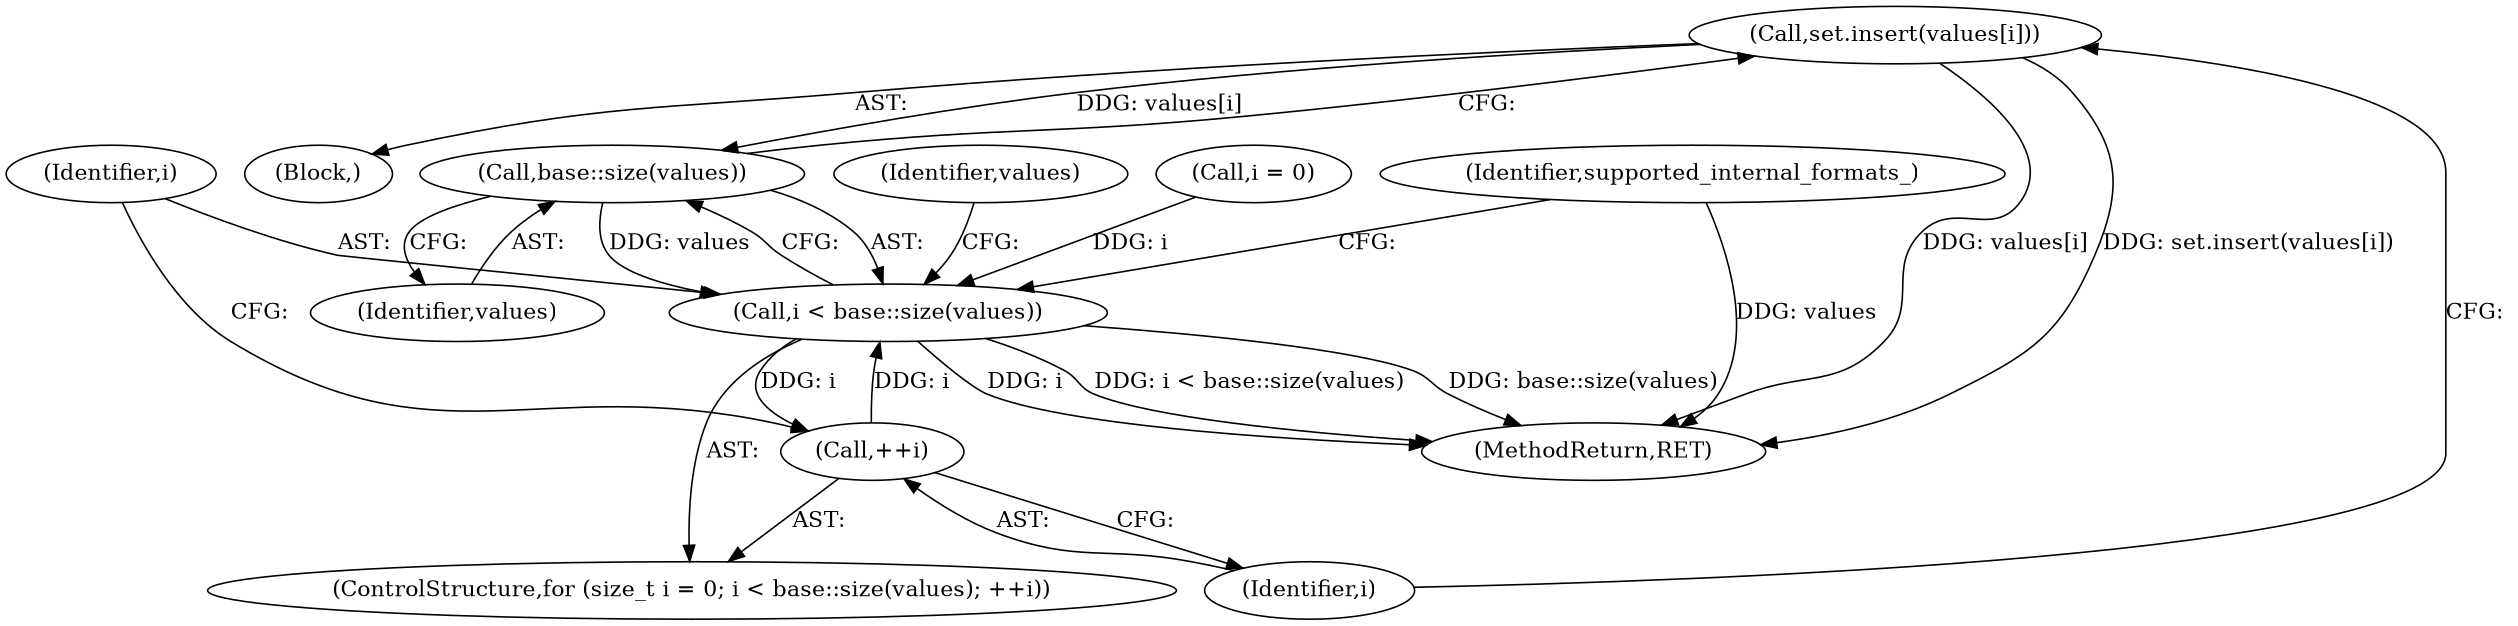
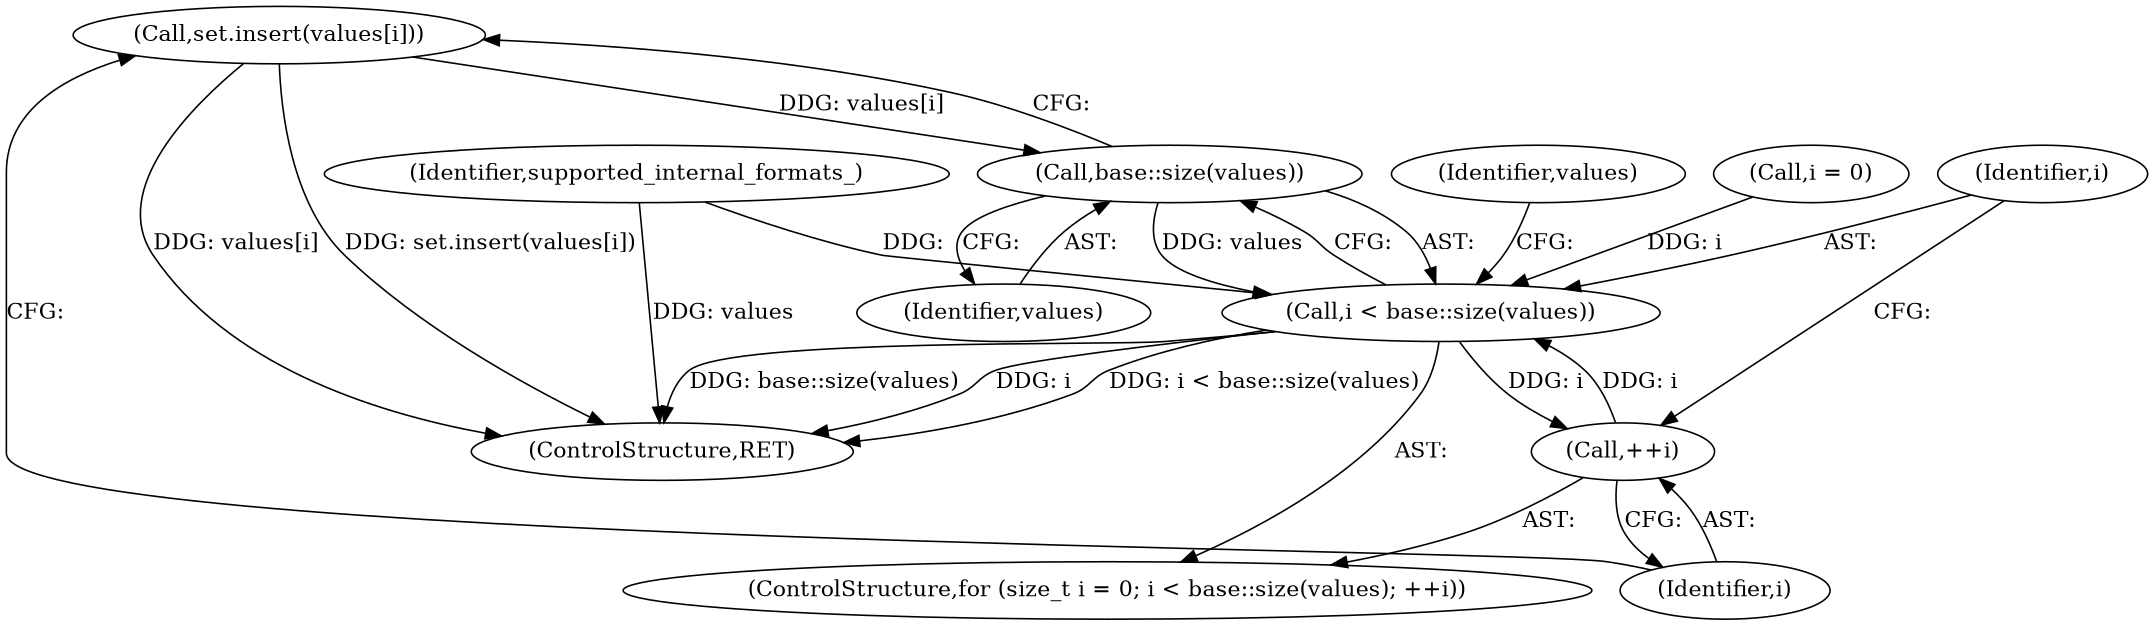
node "(Block,)": removed
edge "(Identifier,supported_internal_formats_)" -> "(Call,i < base::size(values))": label "CFG: " -> "DDG: "
node "(MethodReturn,RET)": label "(MethodReturn,RET)" -> "(ControlStructure,RET)"
